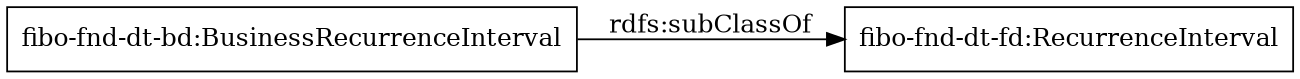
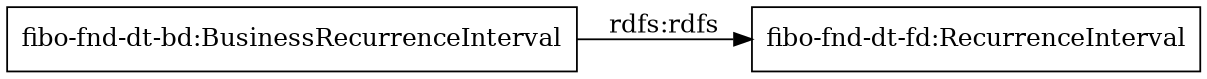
edge "fibo-fnd-dt-bd:BusinessRecurrenceInterval" -> "fibo-fnd-dt-fd:RecurrenceInterval": label "rdfs:subClassOf" -> "rdfs:rdfs"
